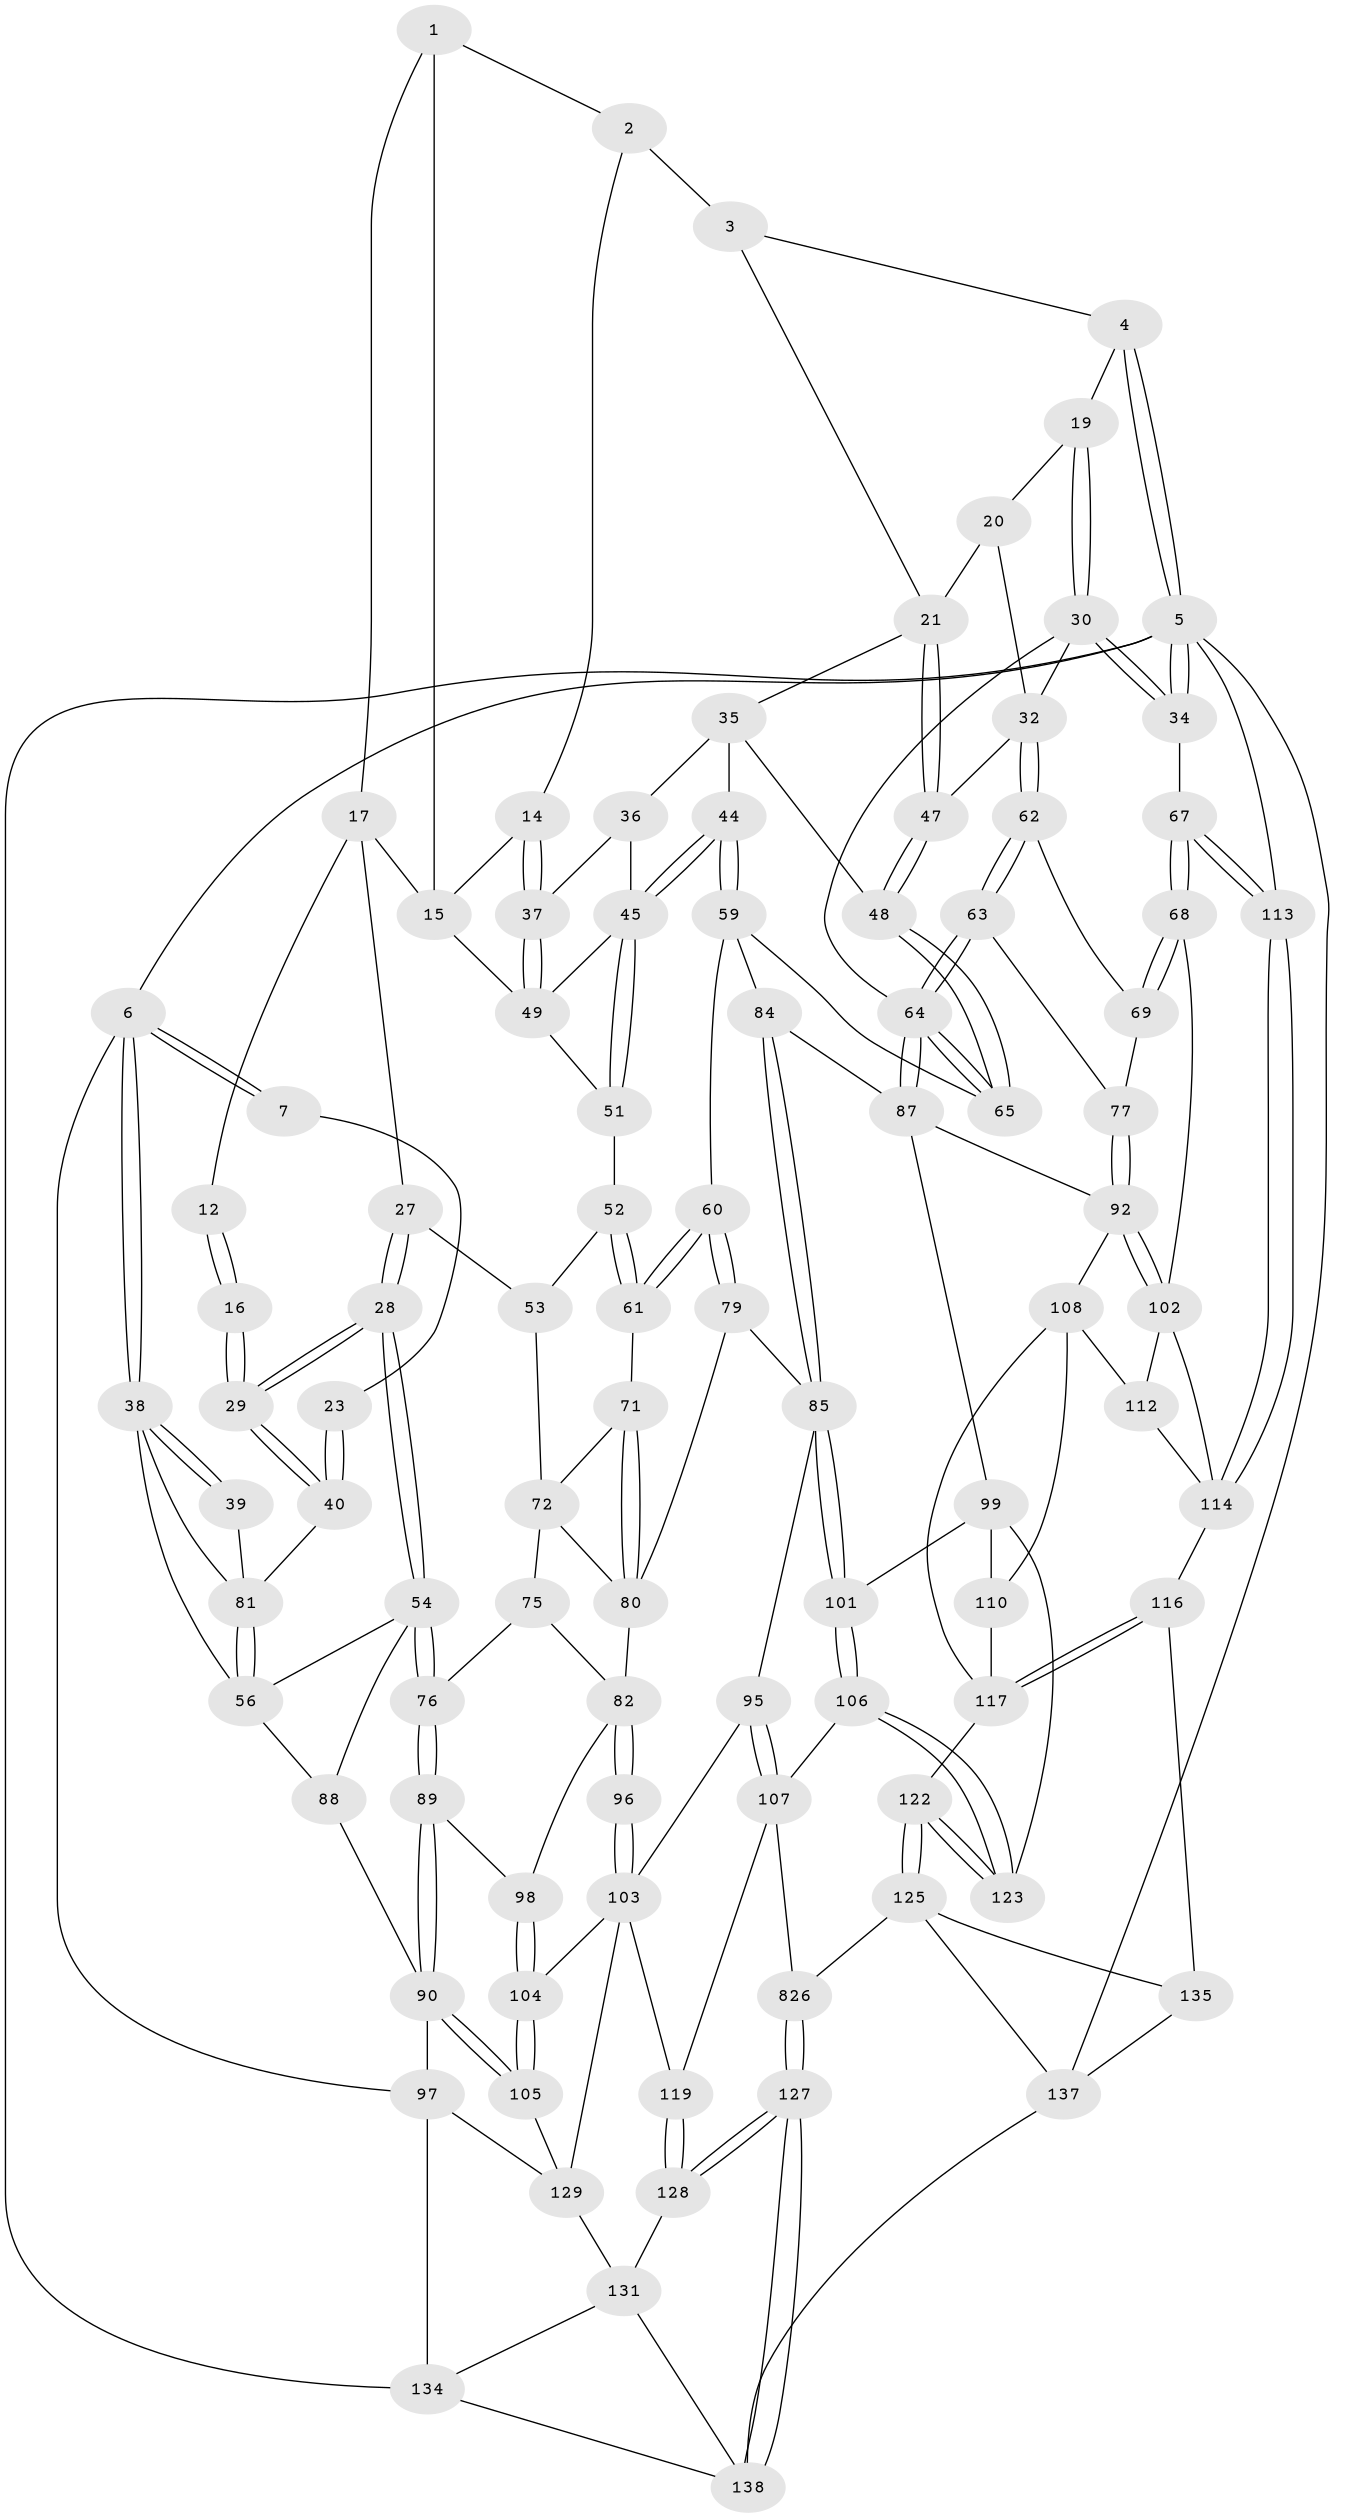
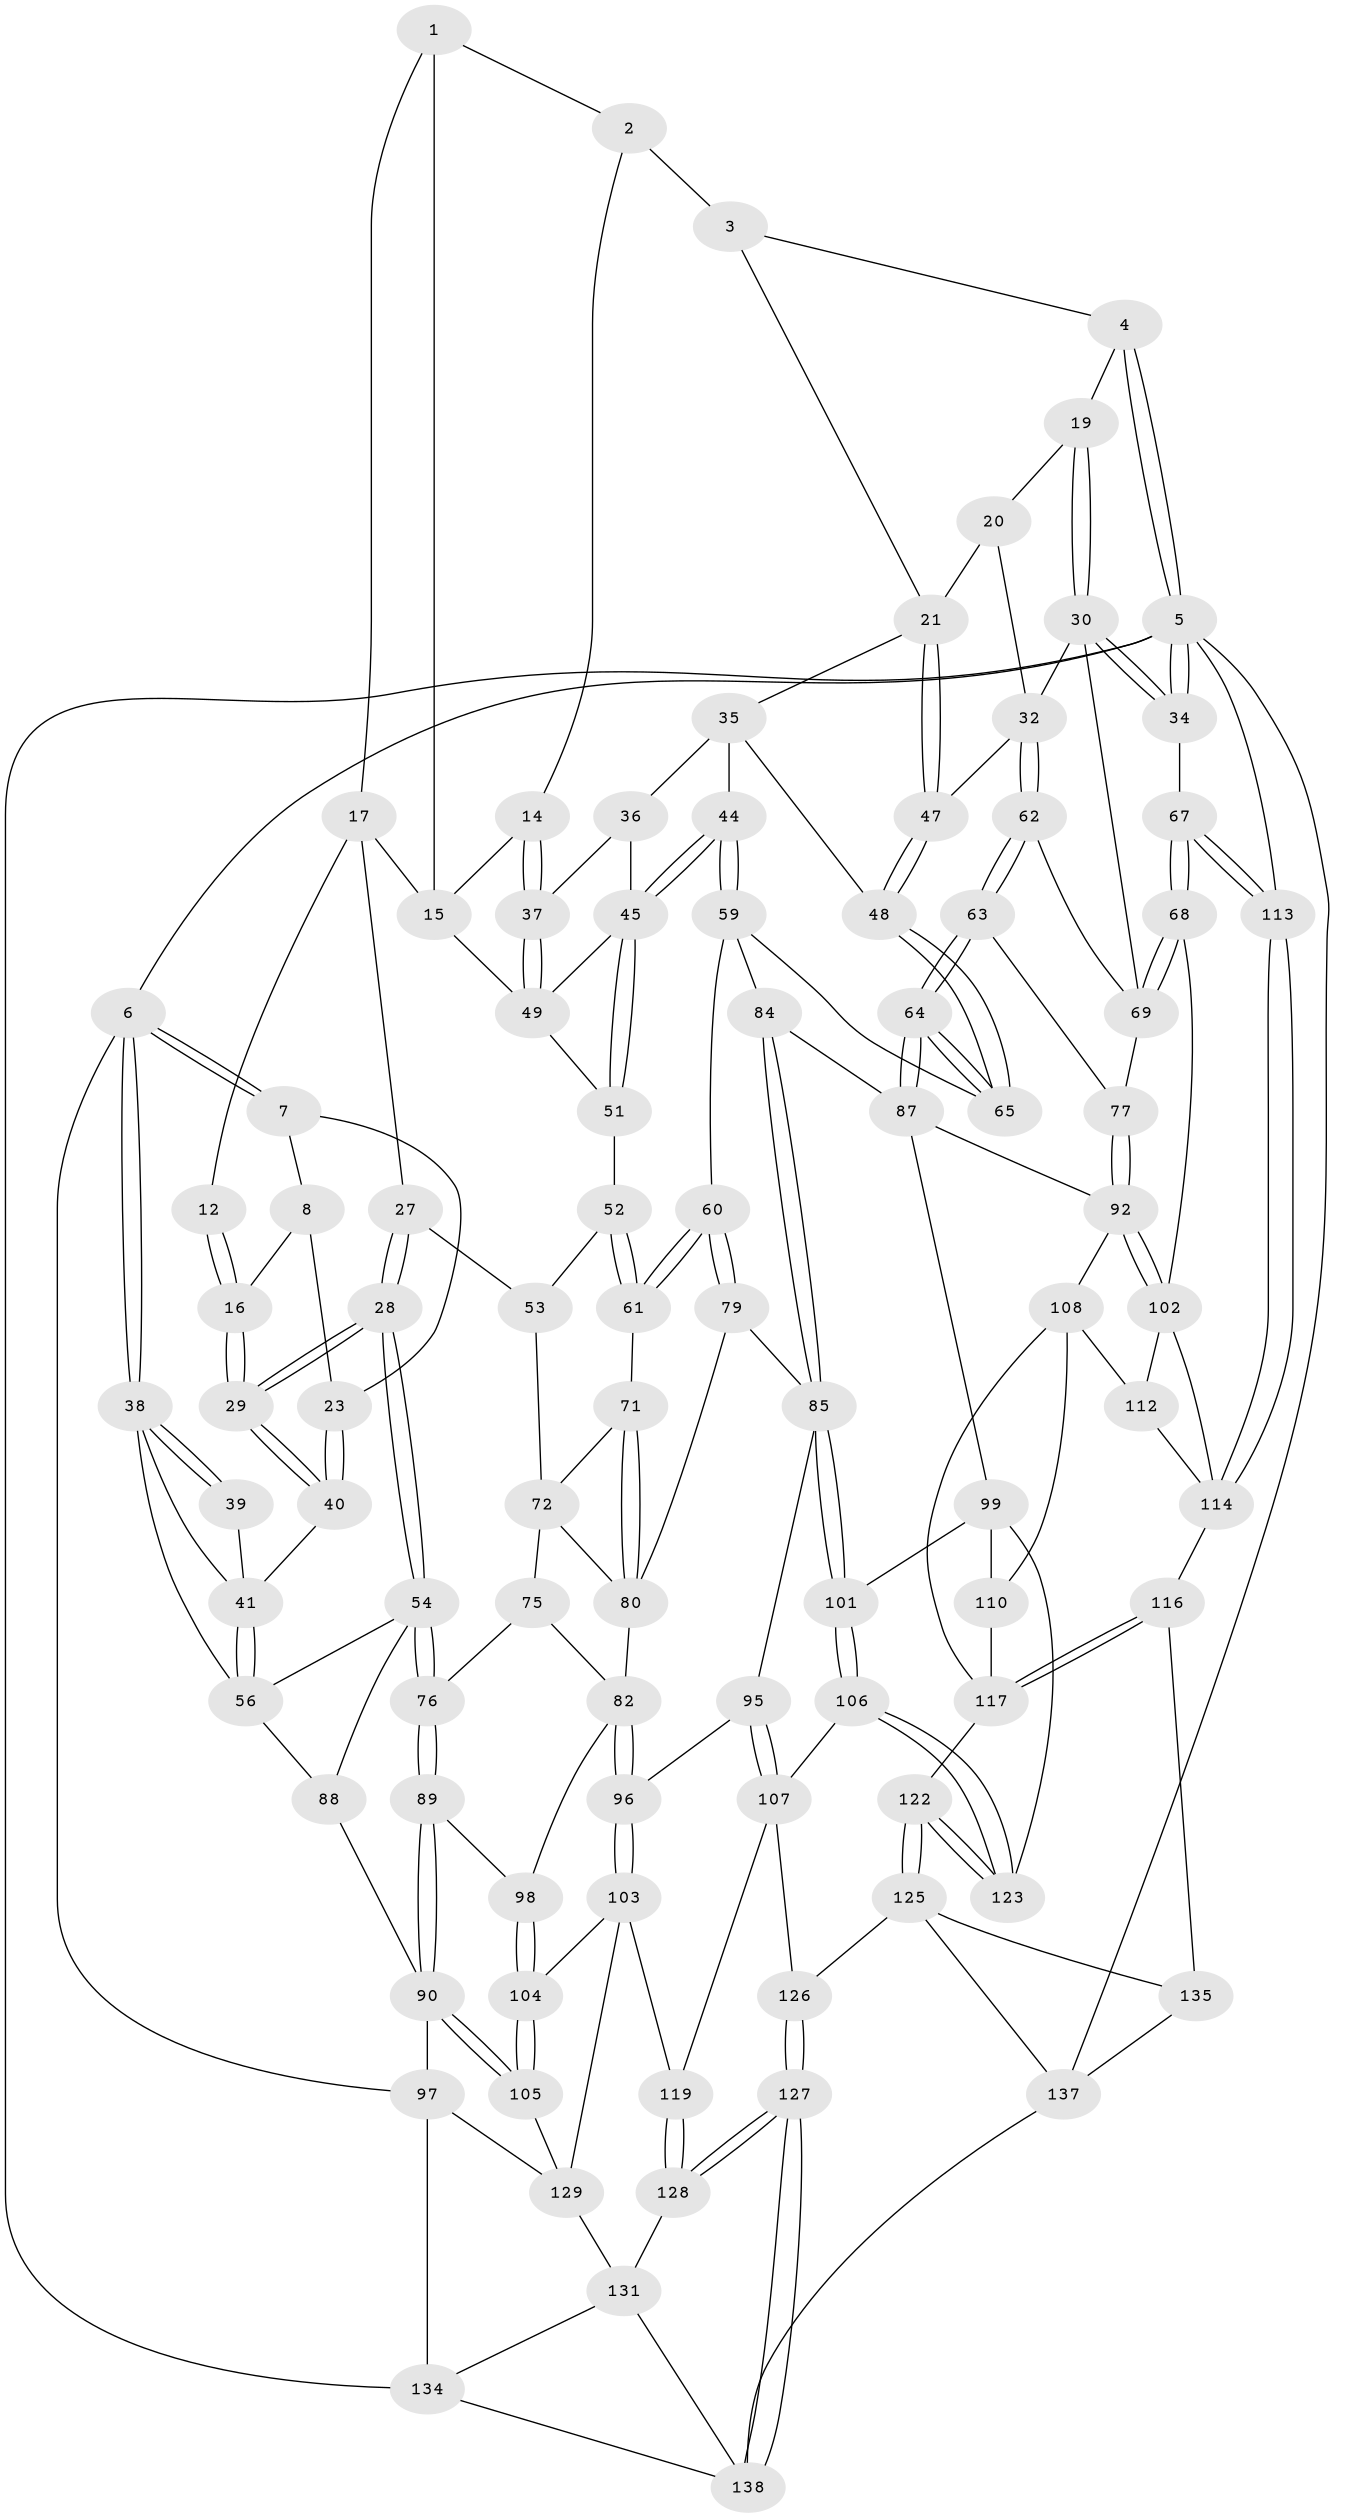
edge "30" -- "64": now "30" -- "69"
node "8": added
node "81": label "81" -> "41"
edge "95" -- "103": now "95" -- "96"
node "826": label "826" -> "126"
